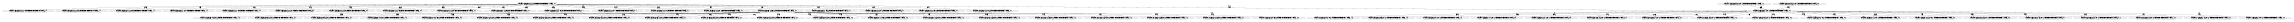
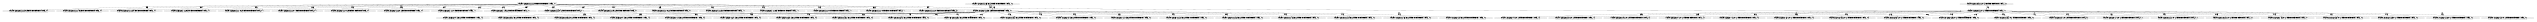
edge "rnbqkb1r/pppppppp/5n2/8/P7/8/1PPPPPPP/RNBQKBNR w KQkq - 1 2" -> "rnbqkbnr/pppppppp/8/8/P7/8/1PPPPPPP/RNBQKBNR b KQkq - 0 1": reversed
edge "rnbqkbnr/pppppppp/8/8/5P2/8/PPPPP1PP/RNBQKBNR b KQkq - 0 1" -> "rnbqkbnr/pp1ppppp/8/2p5/5P2/8/PPPPP1PP/RNBQKBNR w KQkq - 0 2": reversed
